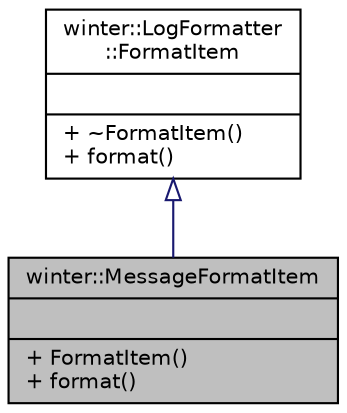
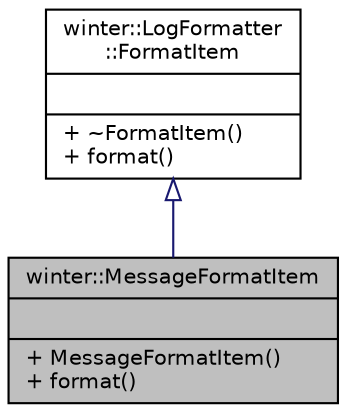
node "winter::MessageFormatItem": text "+ FormatItem()" -> "+ MessageFormatItem()"
